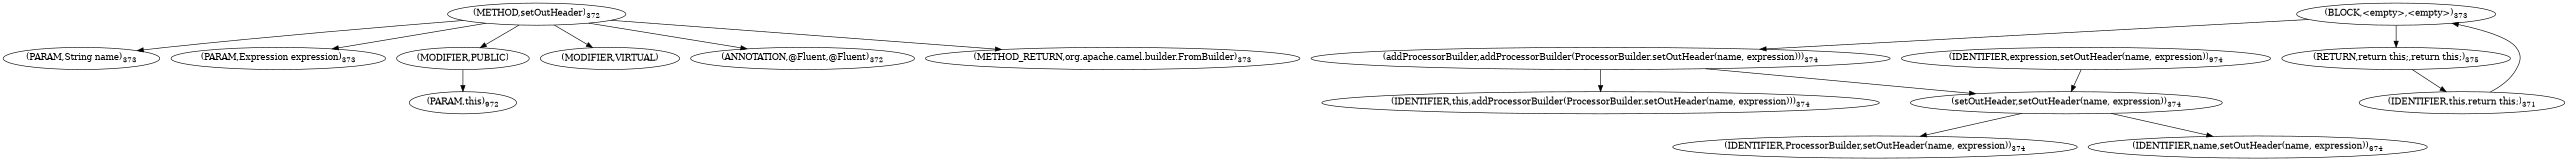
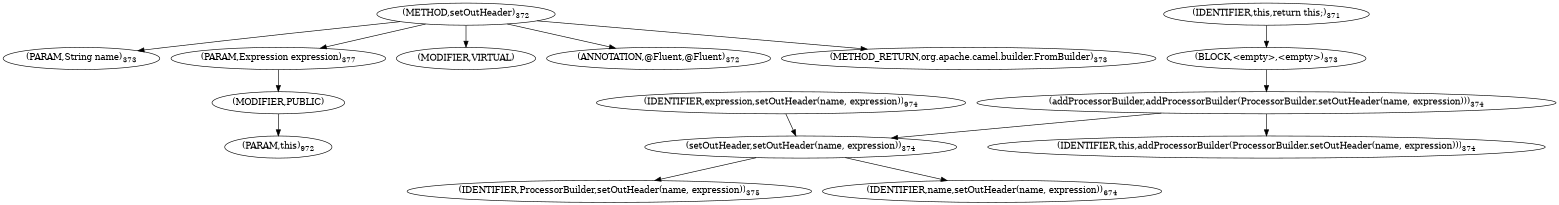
edge "(METHOD,setOutHeader)" -> "(MODIFIER,PUBLIC)": now "(PARAM,Expression expression)" -> "(MODIFIER,PUBLIC)"
node "(PARAM,Expression expression)": text "373" -> "377"
node "(RETURN,return this;,return this;)": removed
node "(IDENTIFIER,ProcessorBuilder,setOutHeader(name, expression))": text "374" -> "375"
